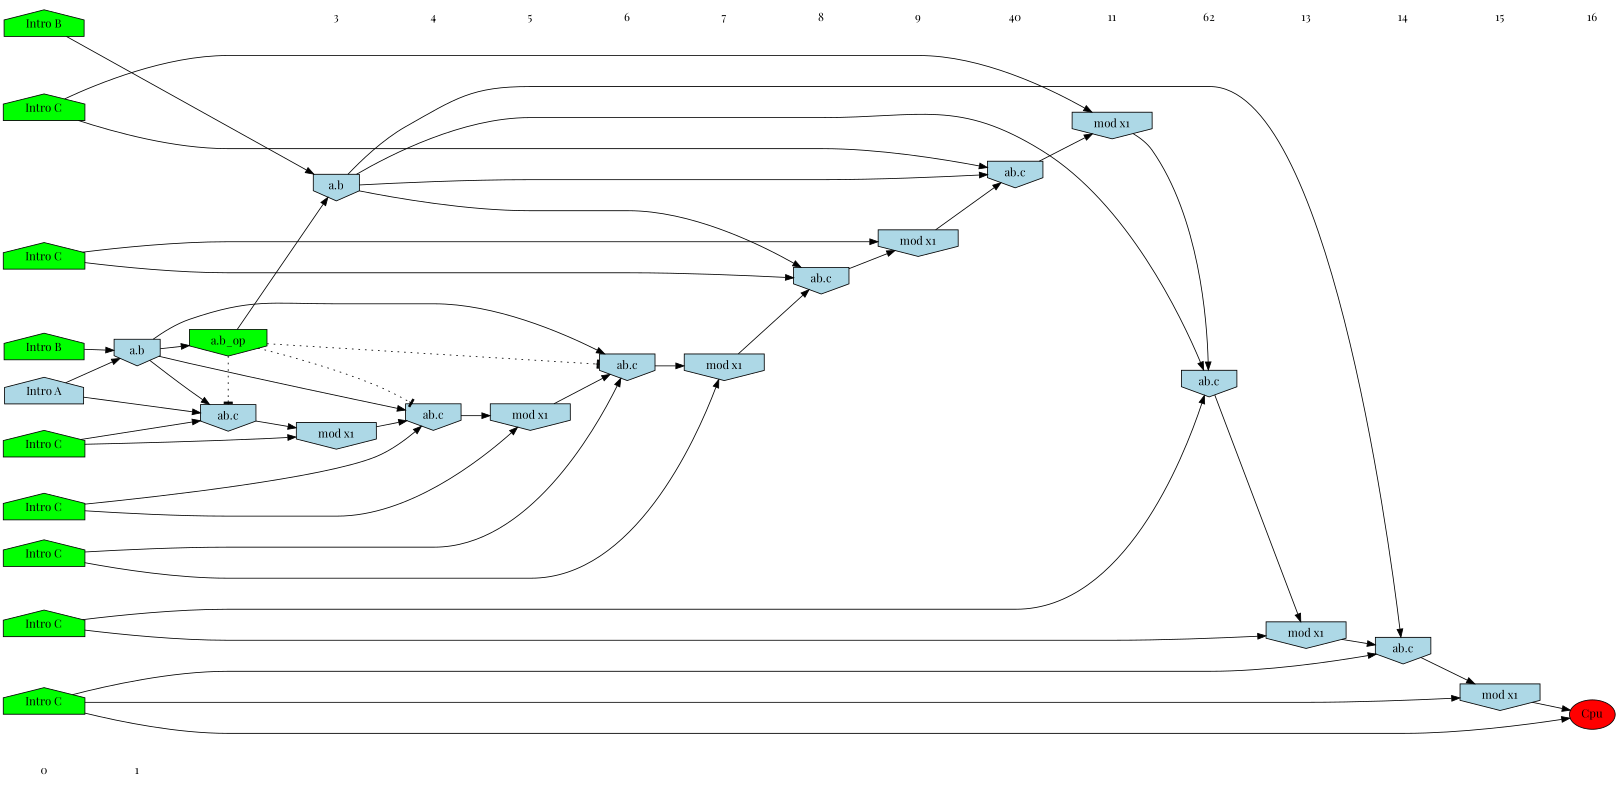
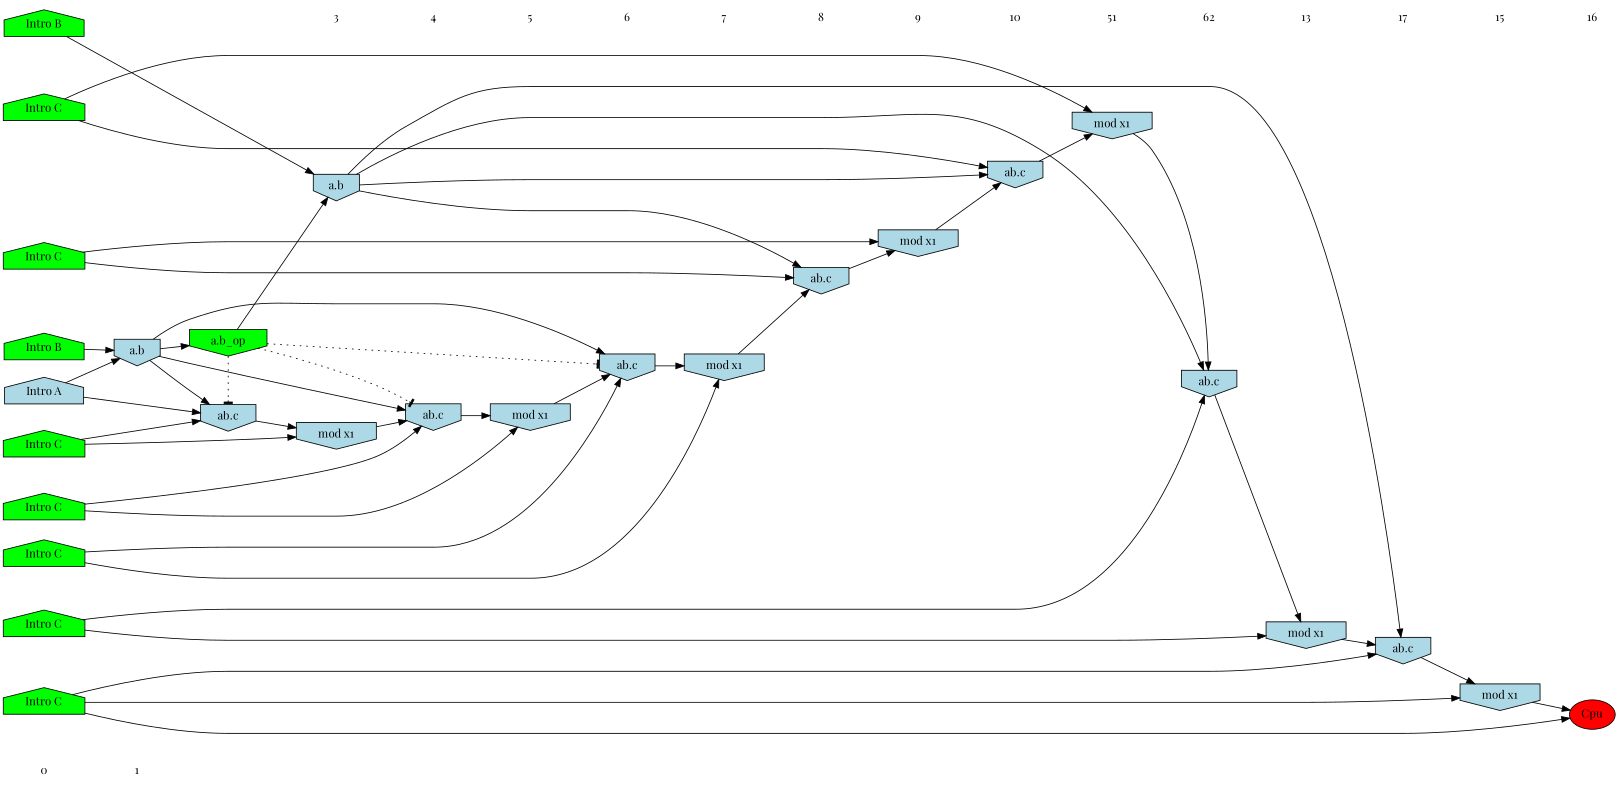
node "40": label "40" -> "10"
node "11": label "11" -> "51"
node "14": label "14" -> "17"
